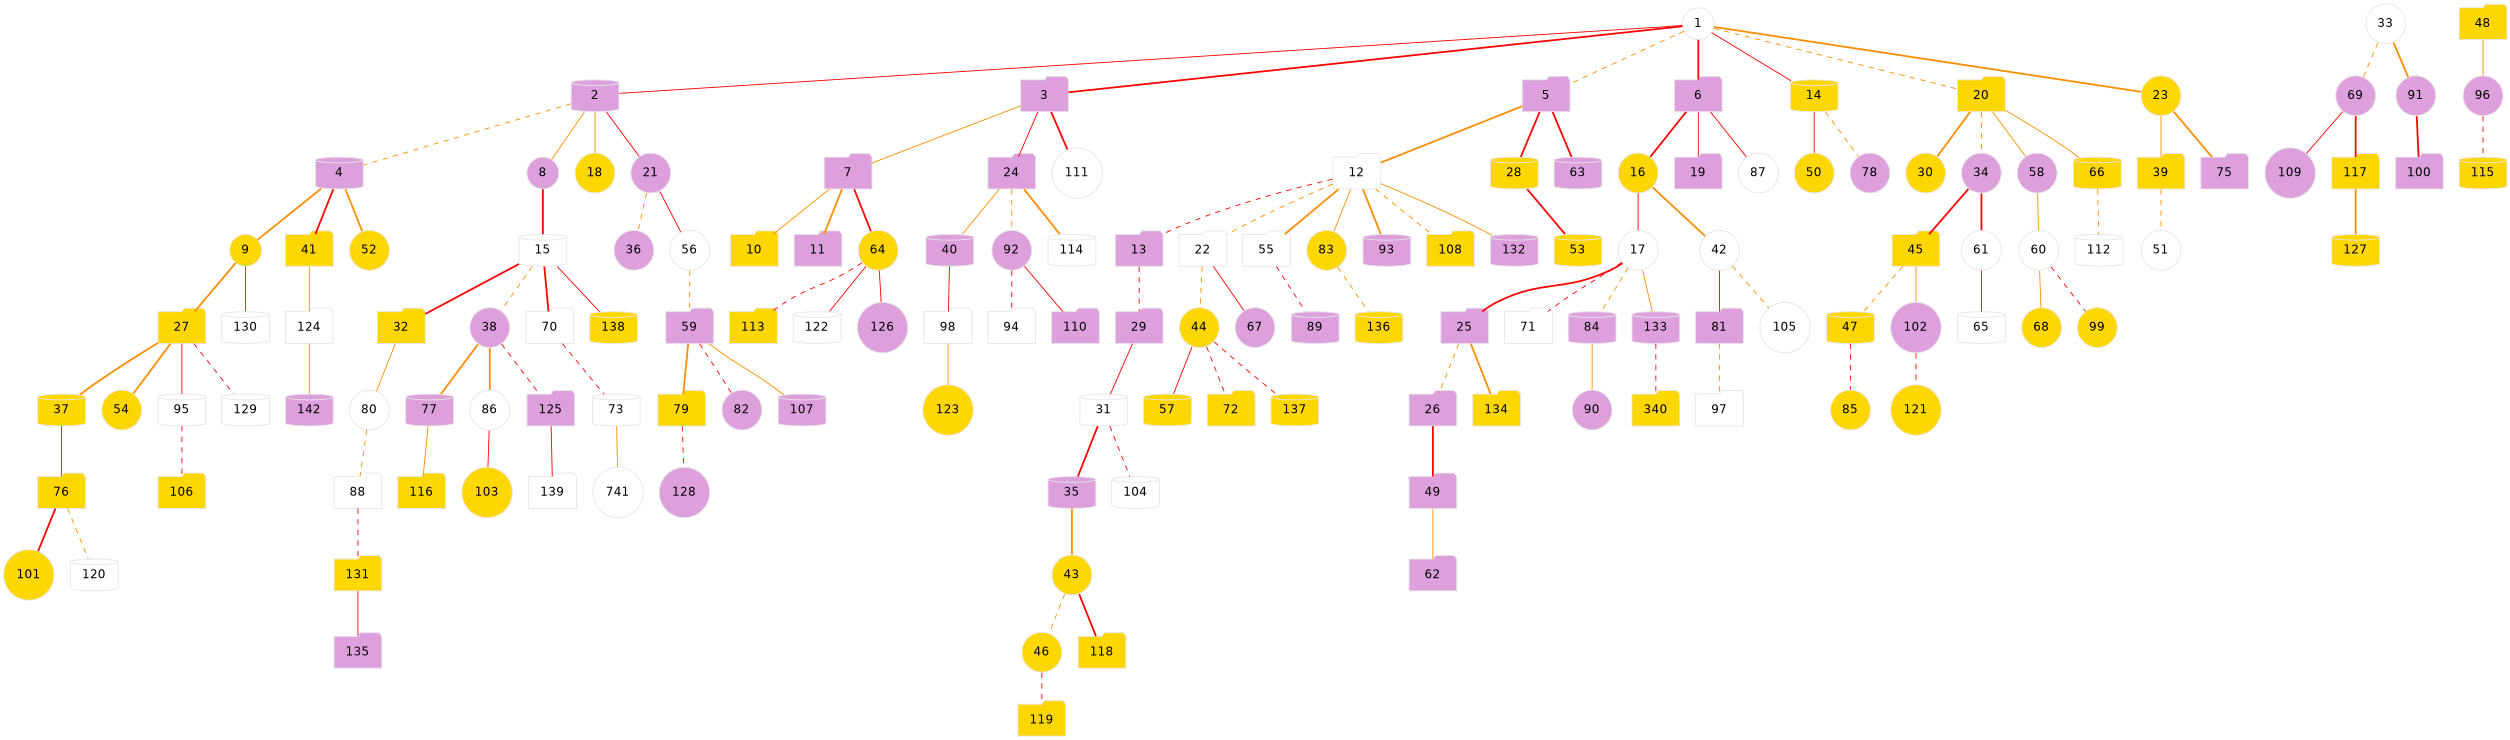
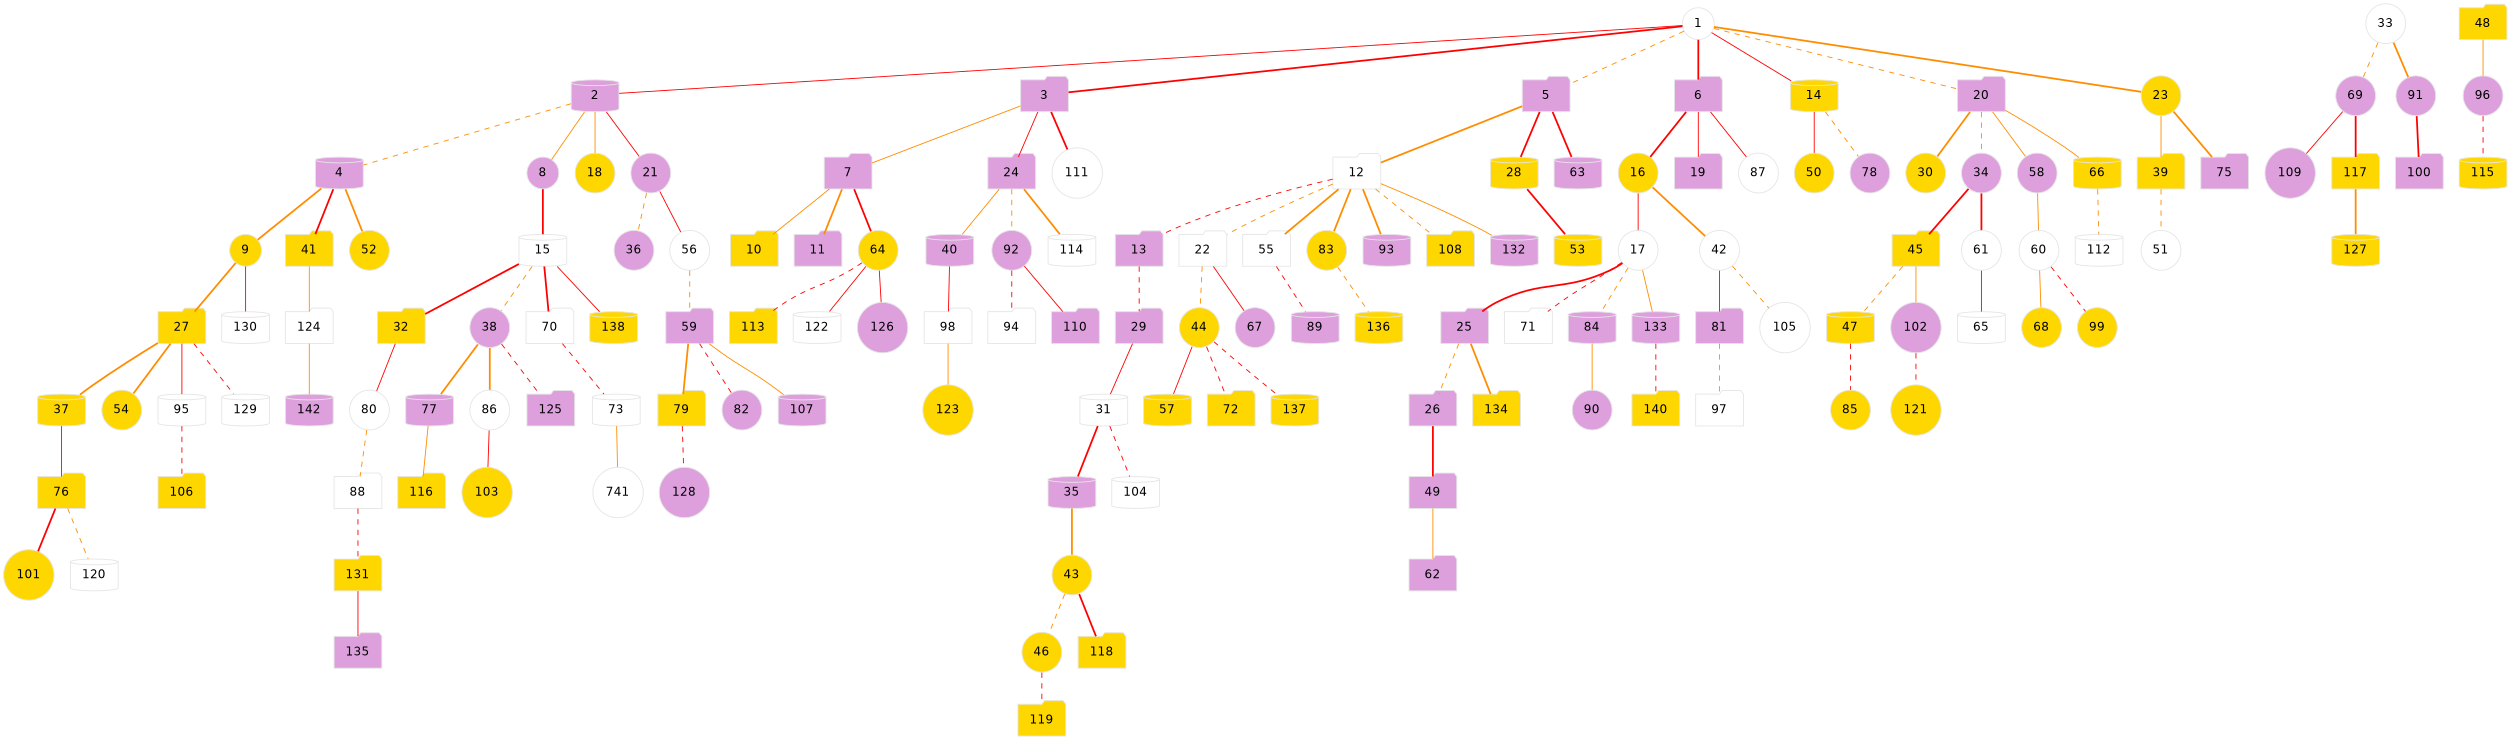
node "20": fillcolor gold -> plum
edge "12" -- "83": style solid -> bold
edge "32" -- "80": color darkorange -> red
node "340": label "340" -> "140"
node "139": removed
